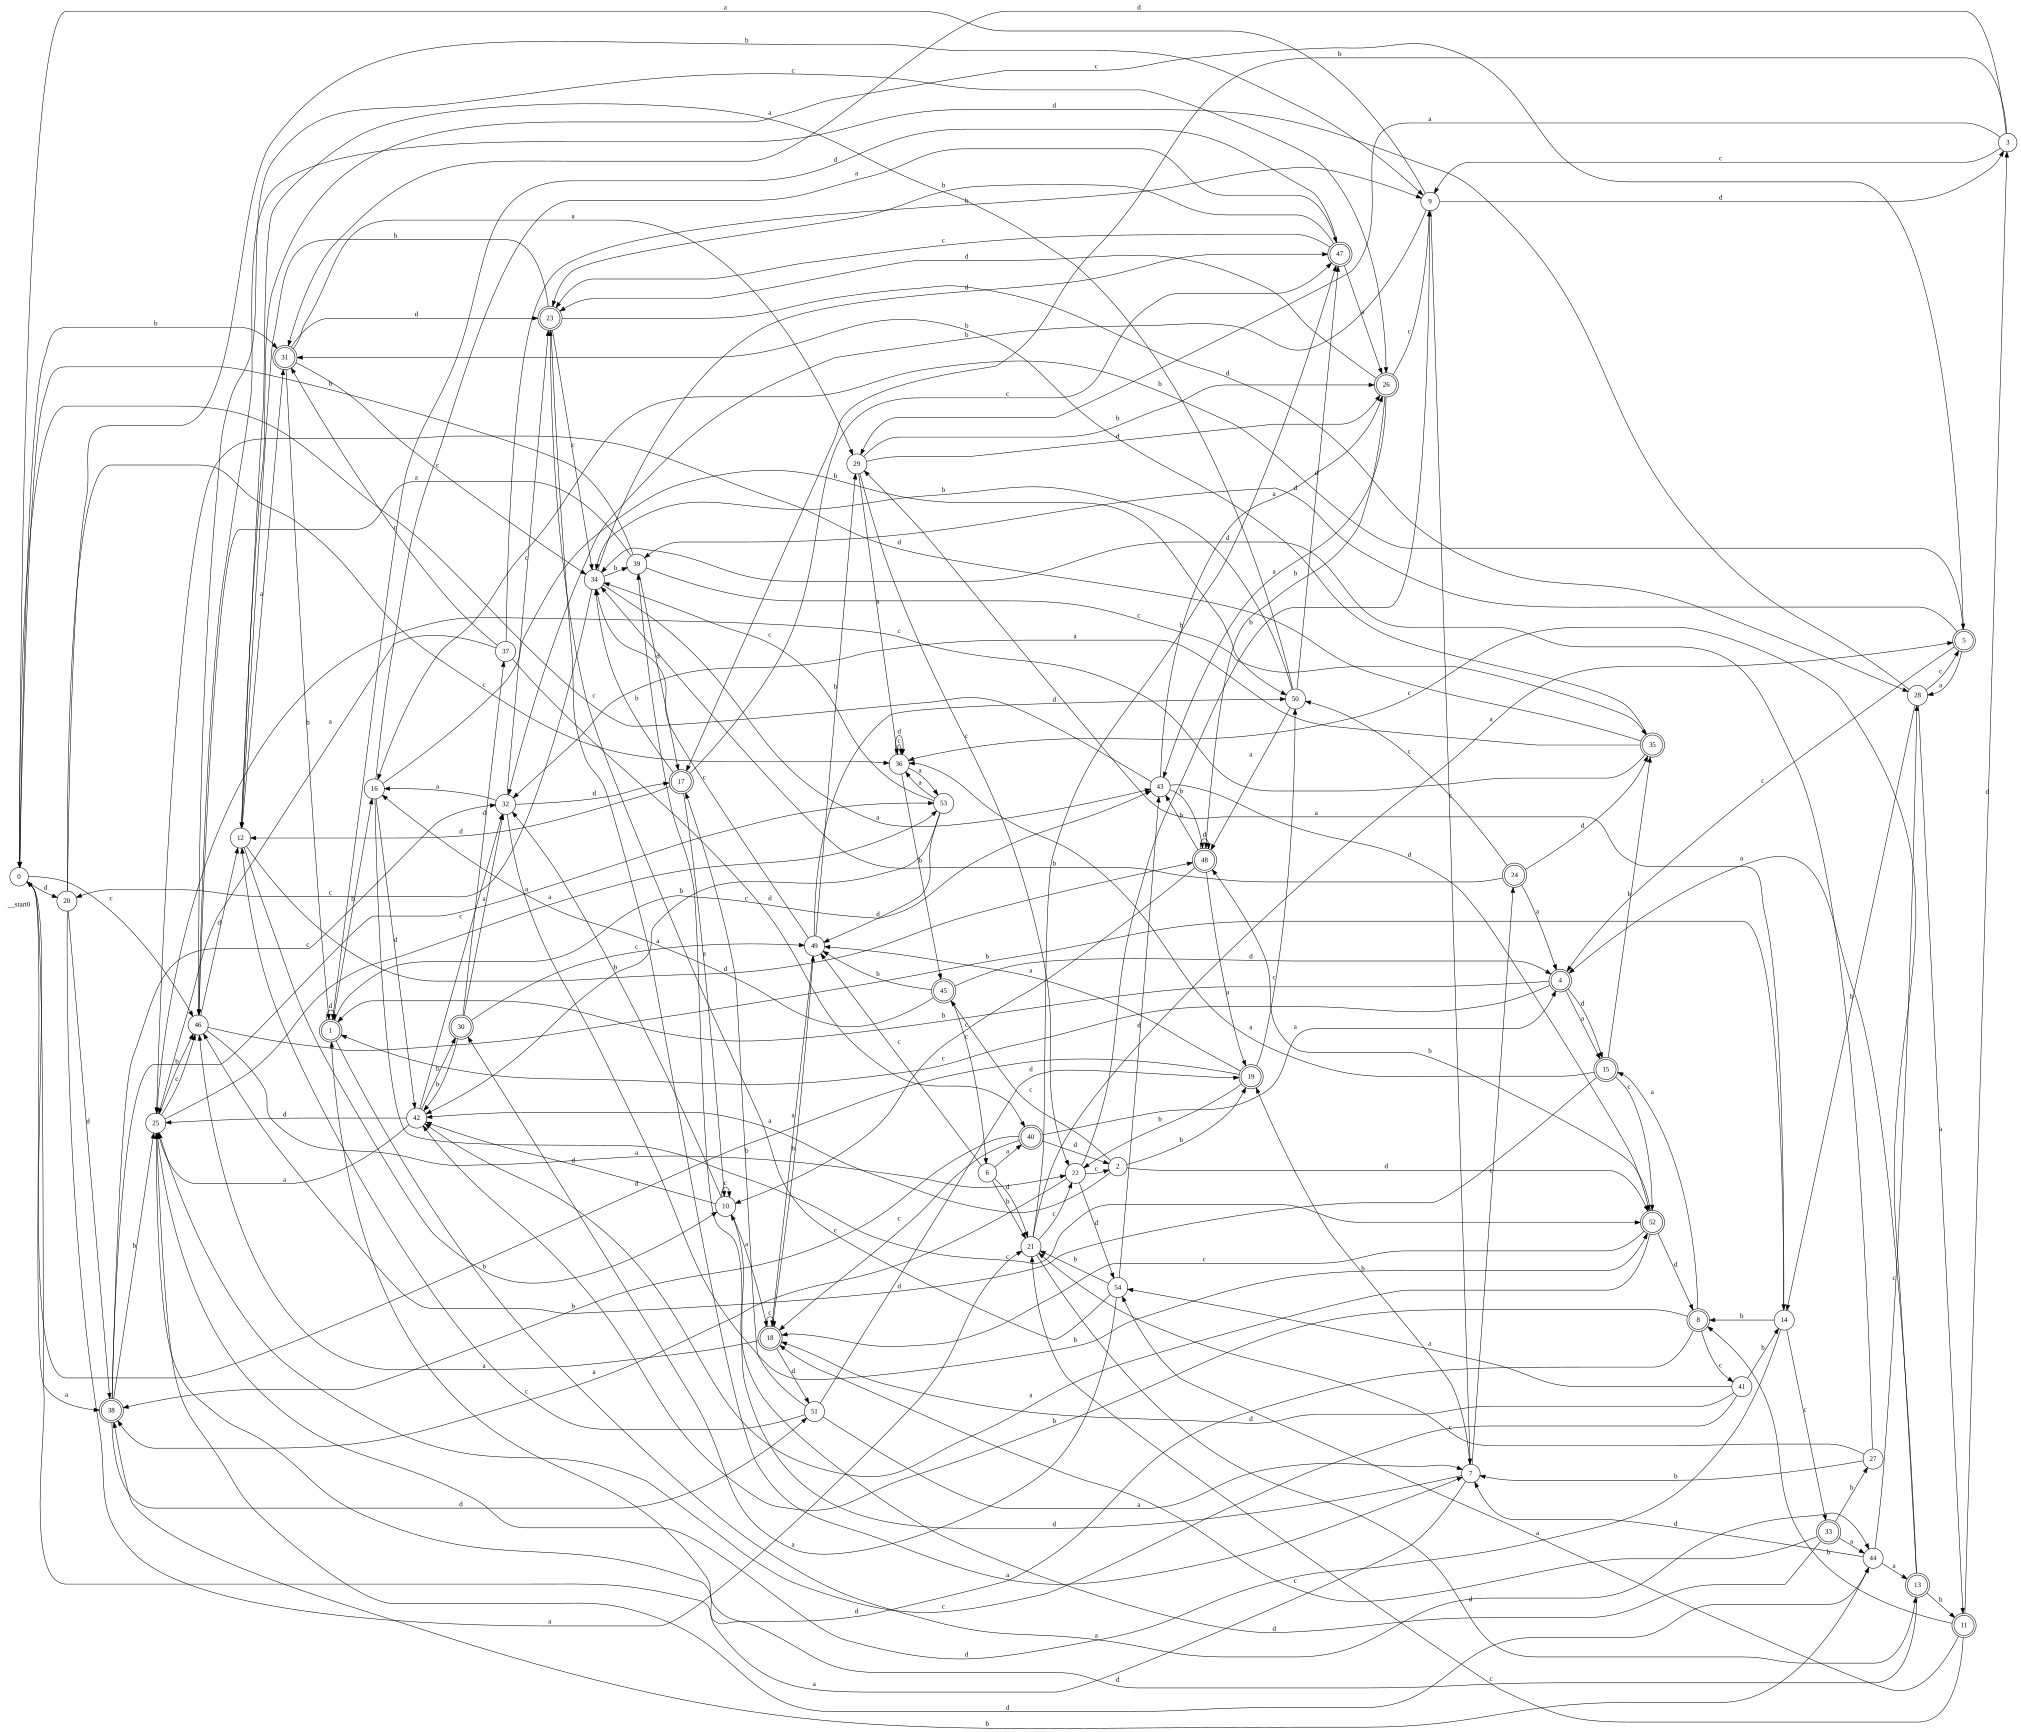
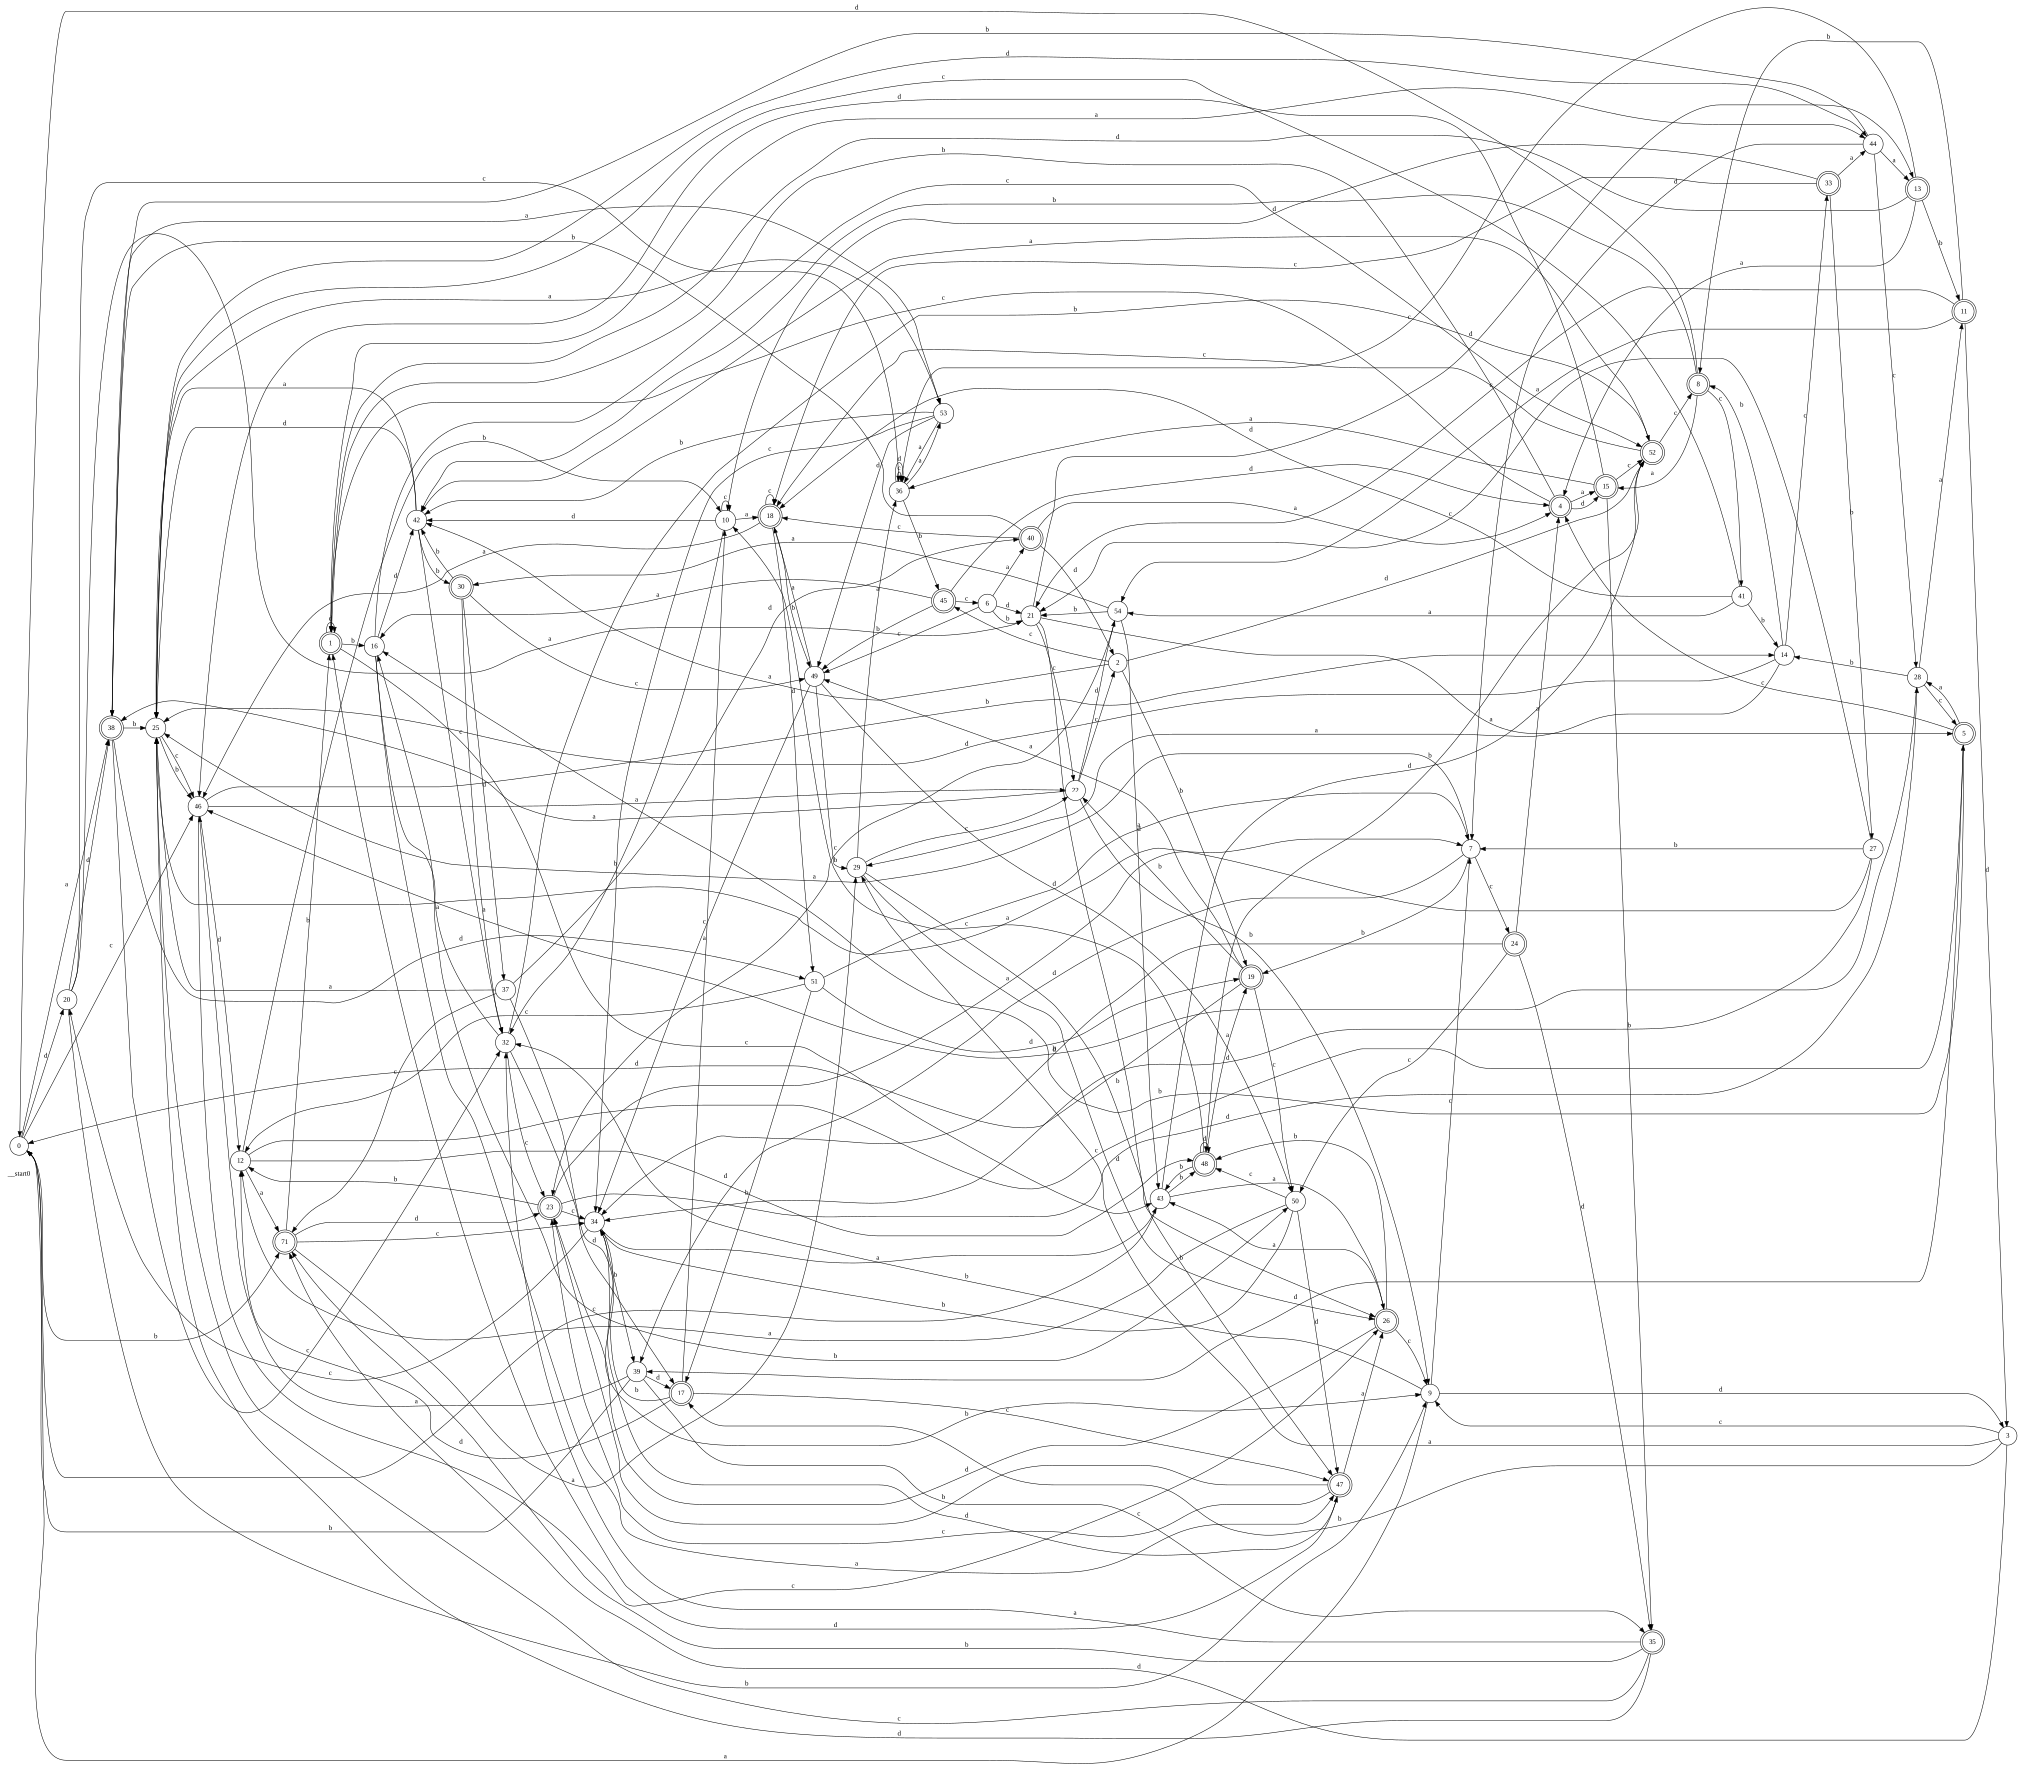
node "31": label "31" -> "71"
edge "50" -> "48": label "a" -> "c"
edge "27" -> "25": added, label "a"
edge "52" -> "8": label "d" -> "c"
